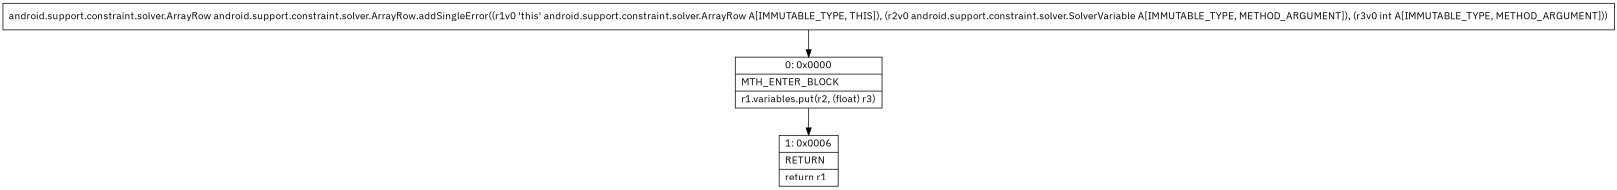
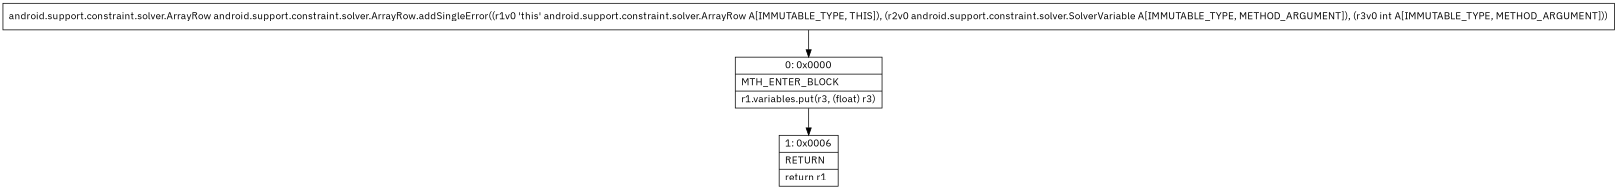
node "0: 0x0000": text "r1.variables.put(r2, (float) r3)" -> "r1.variables.put(r3, (float) r3)"
